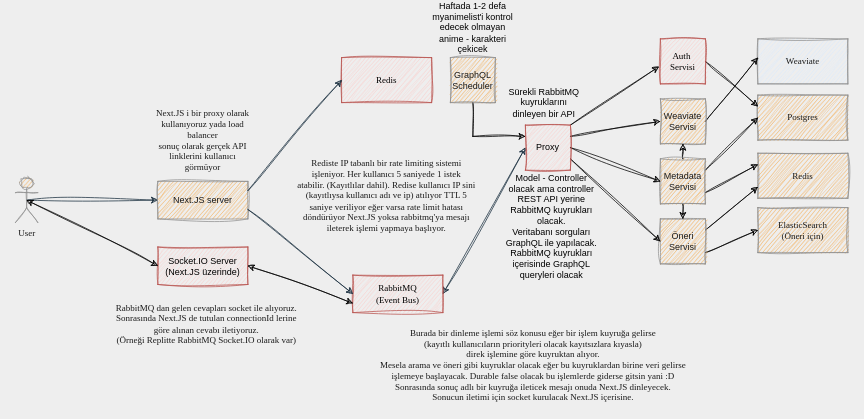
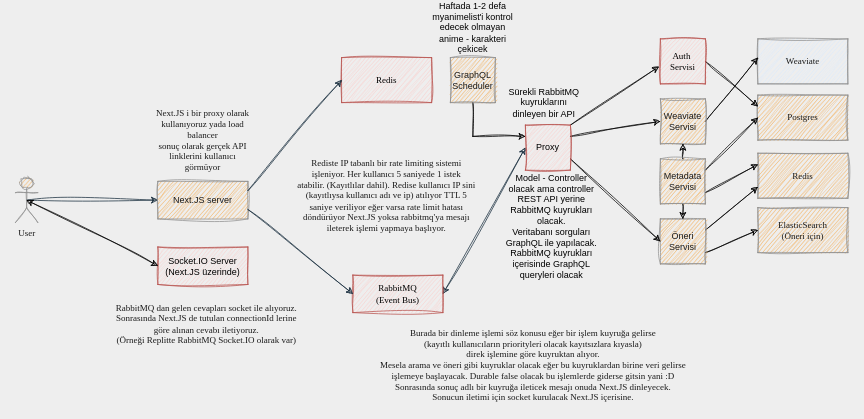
edge "Proxy" -> "Metadata Servisi": removed
edge "Socket.IO Server (Next.JS üzerinde)" -- "RabbitMQ (Event Bus)": removed
